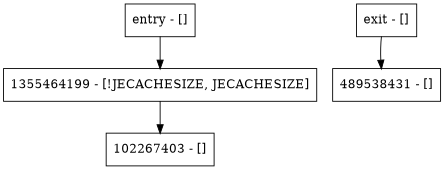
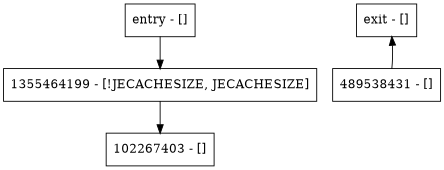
edge "exit - []" -> "489538431 - []": reversed
